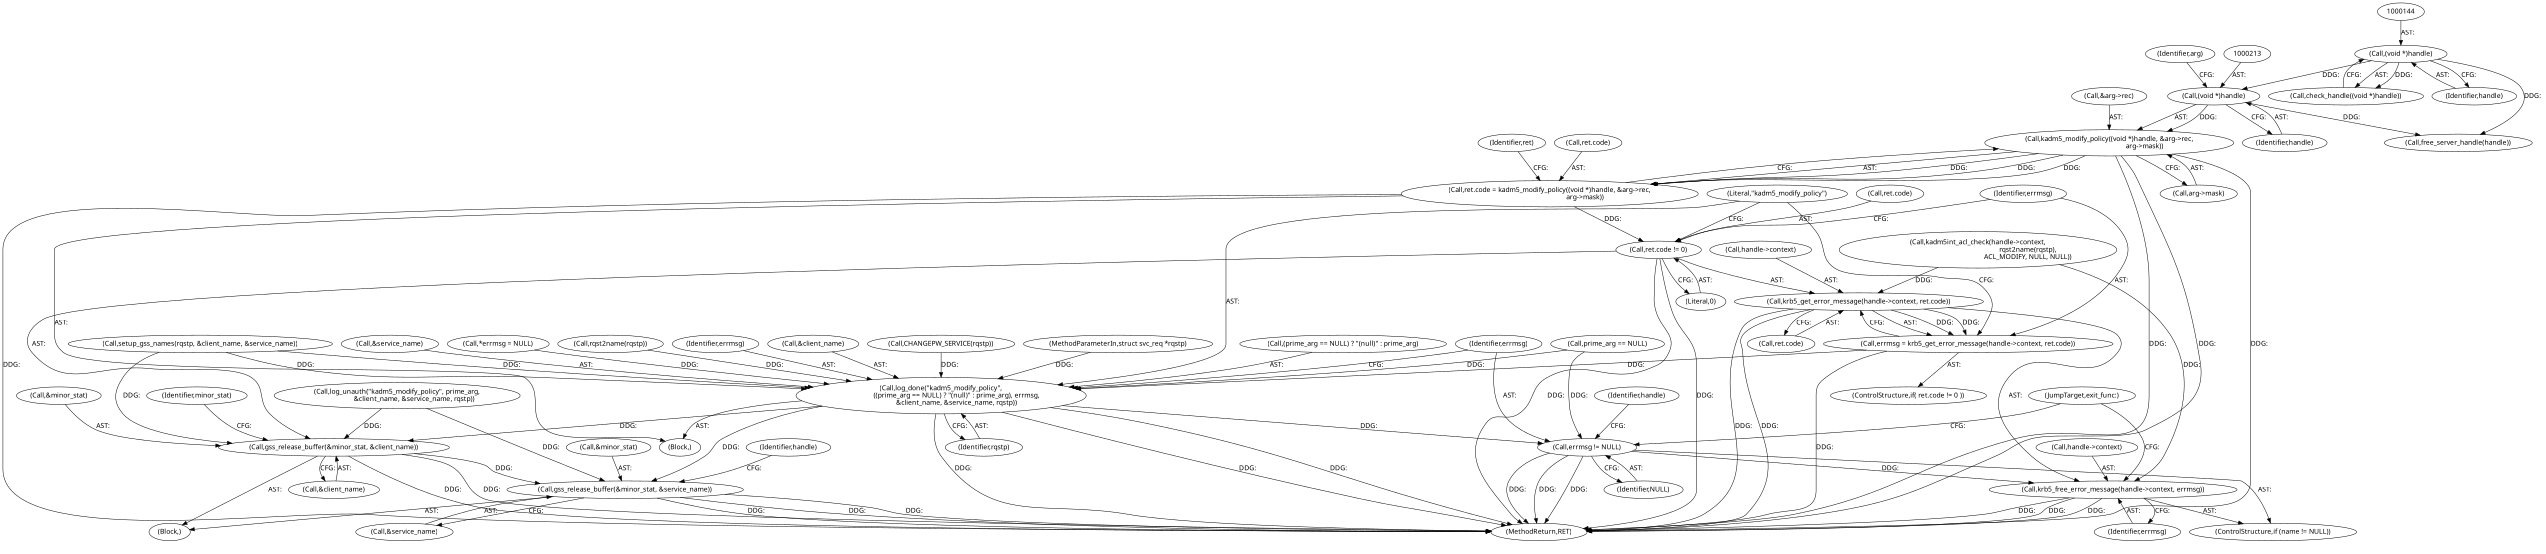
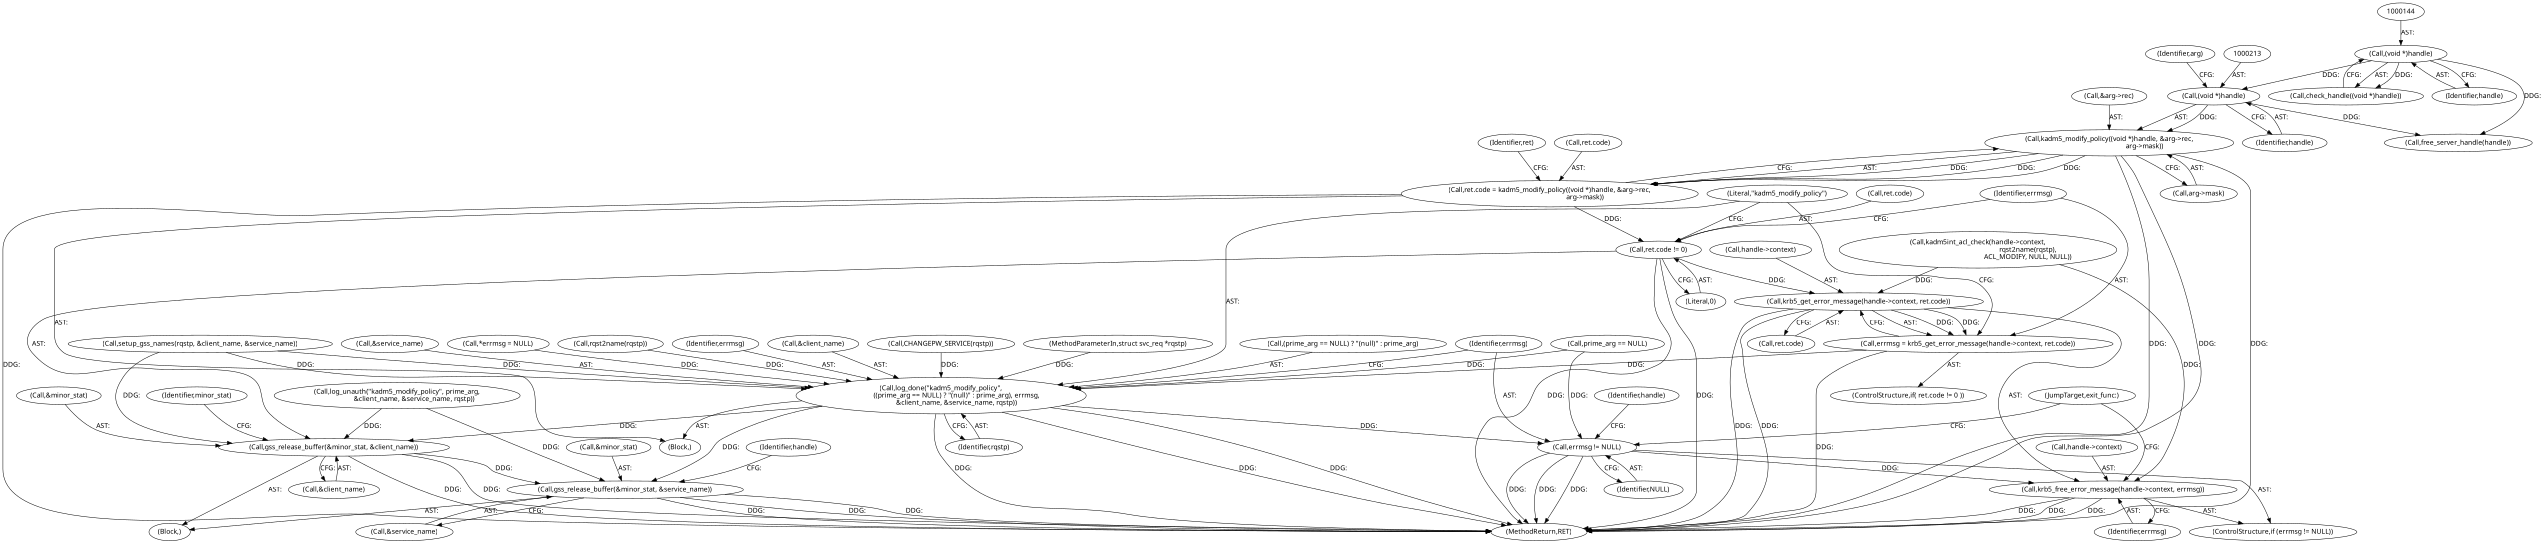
edge "(Call,ret.code != 0)" -> "(Call,krb5_get_error_message(handle->context, ret.code))": label "AST: " -> "DDG: "
node "(ControlStructure,if (name != NULL))": label "(ControlStructure,if (name != NULL))" -> "(ControlStructure,if (errmsg != NULL))"
